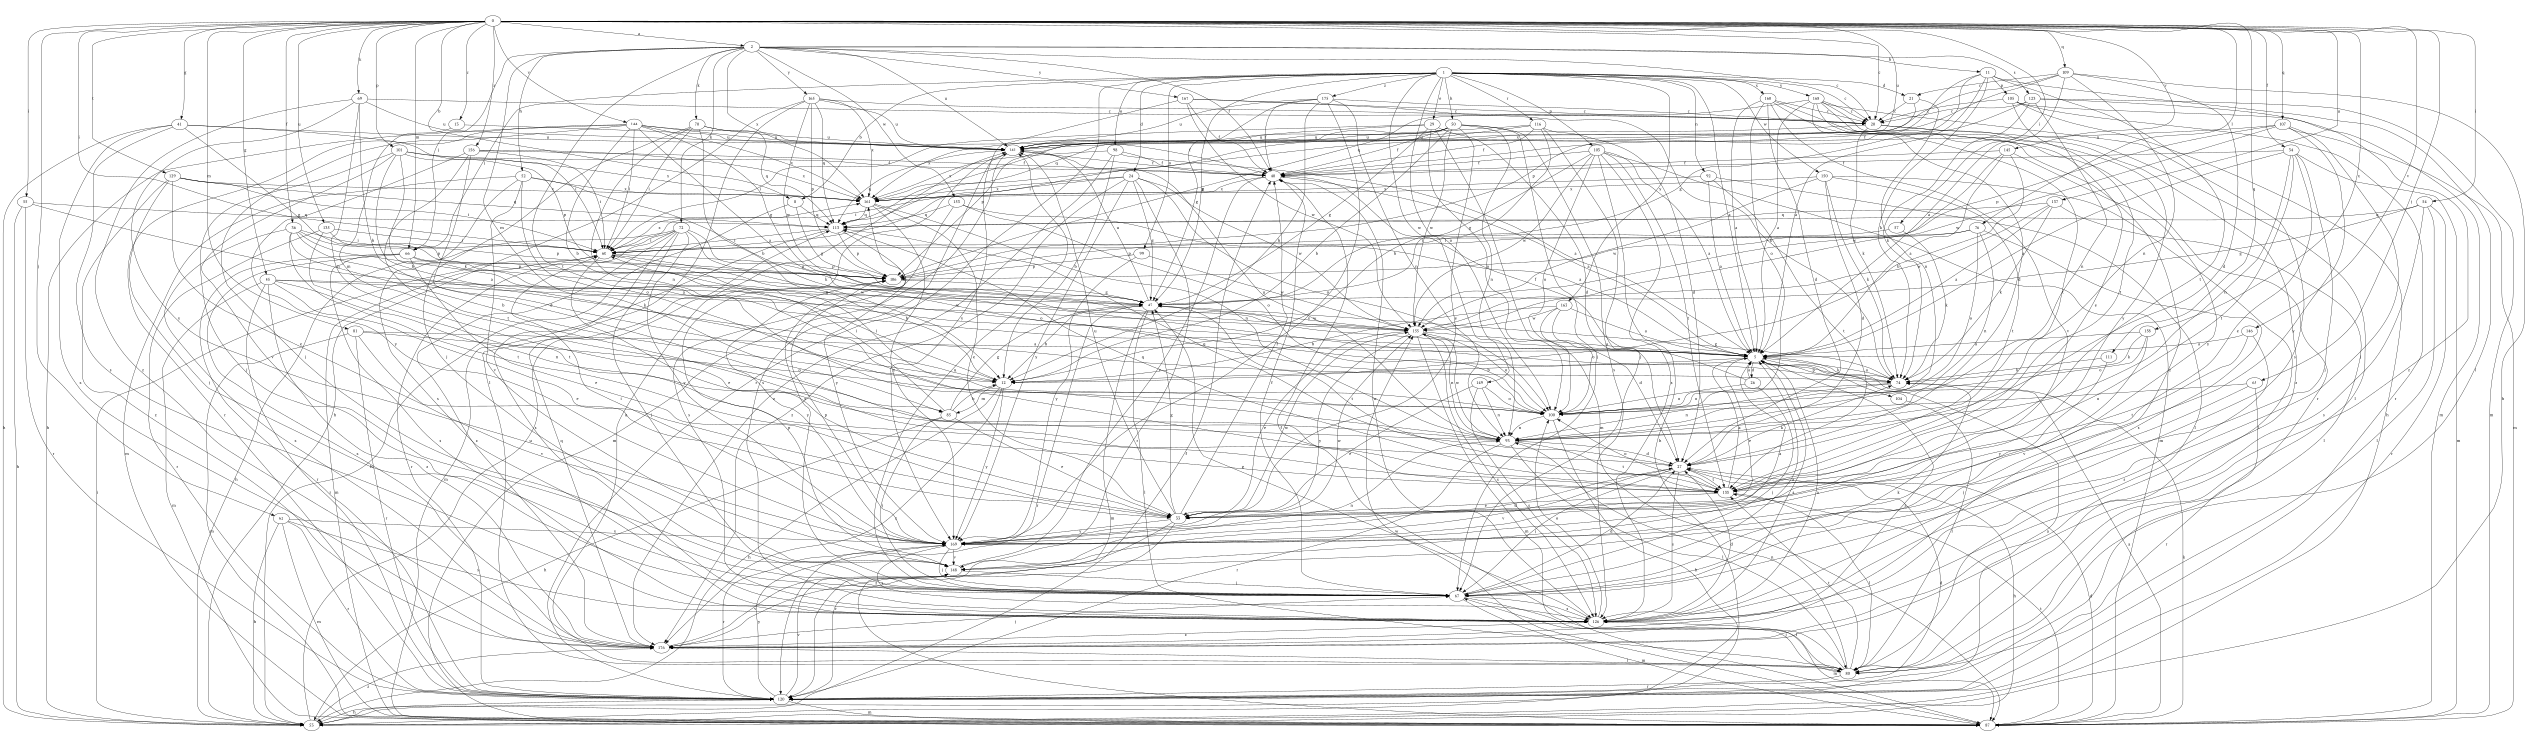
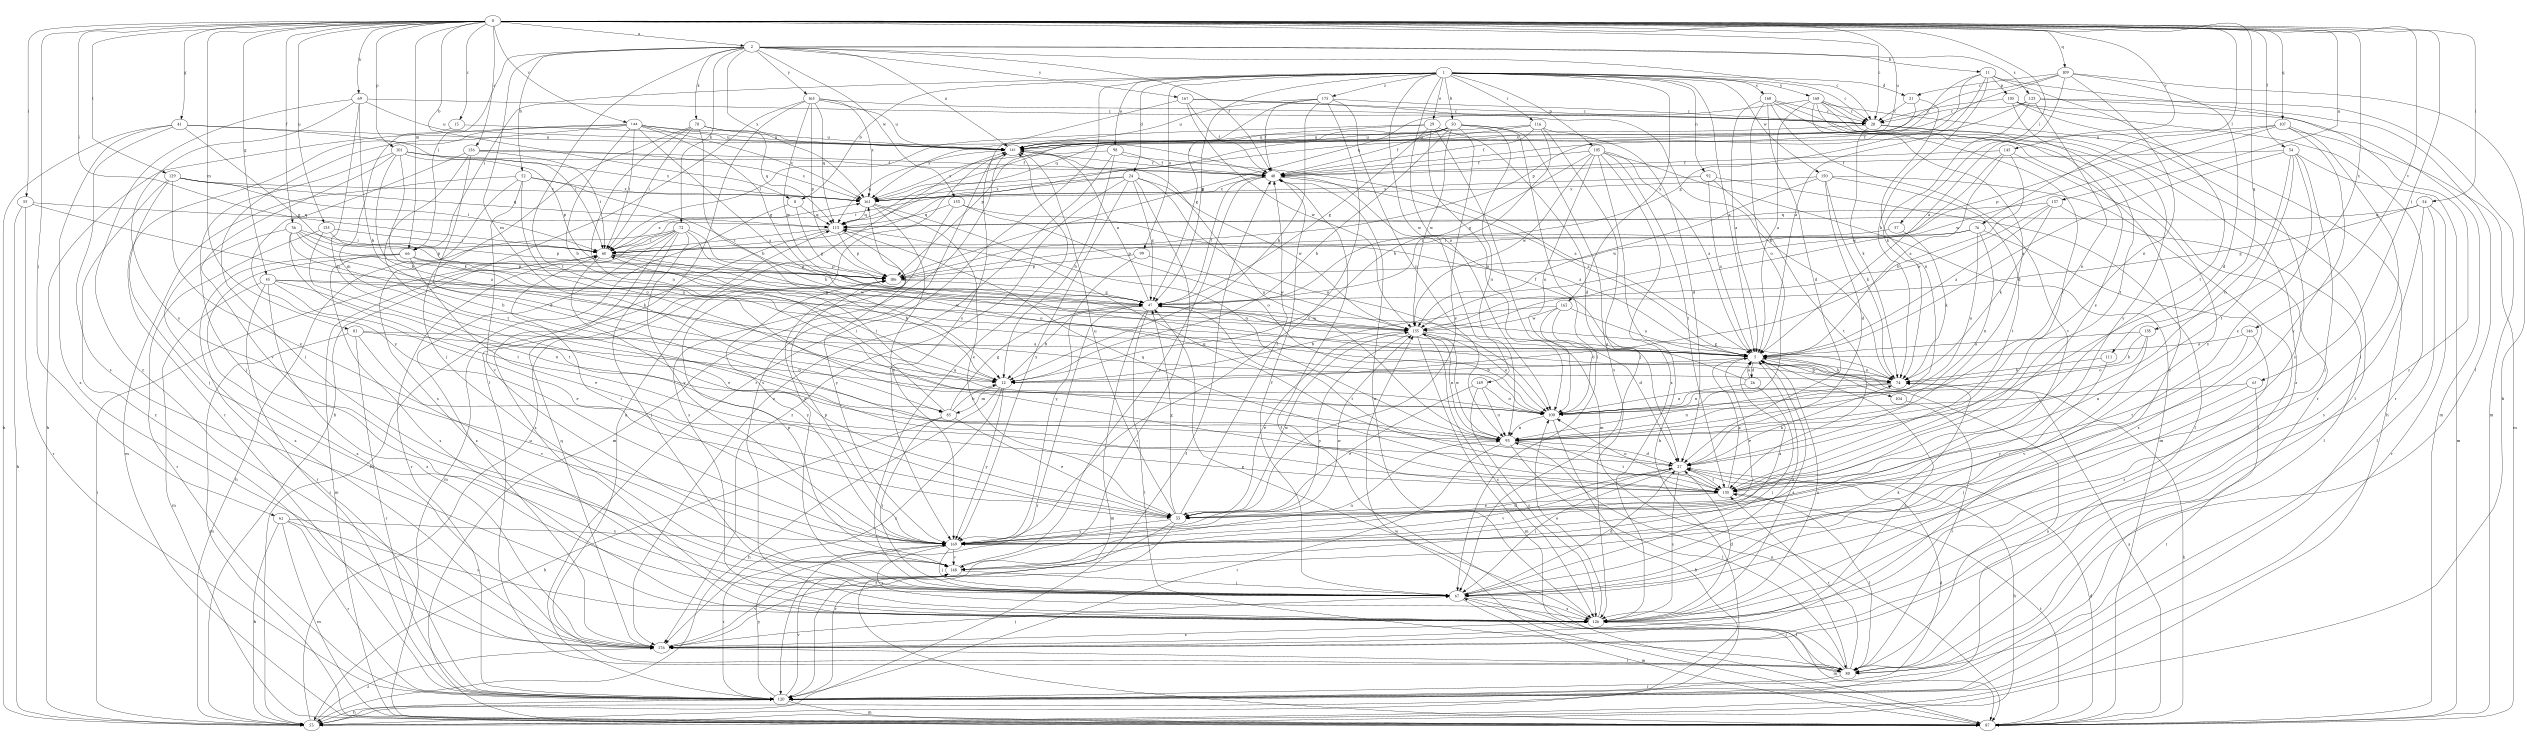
edge "47" -> "40": added, label "f"
